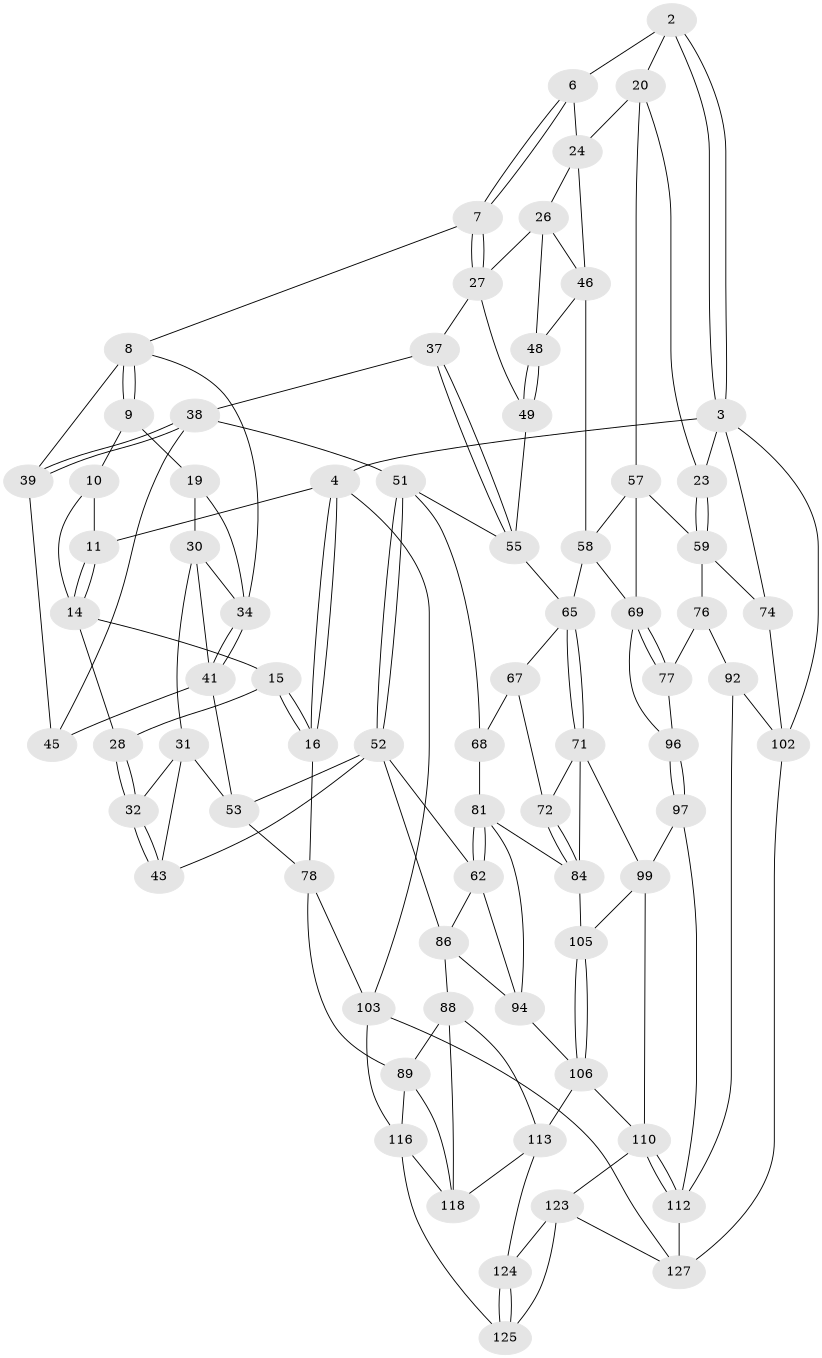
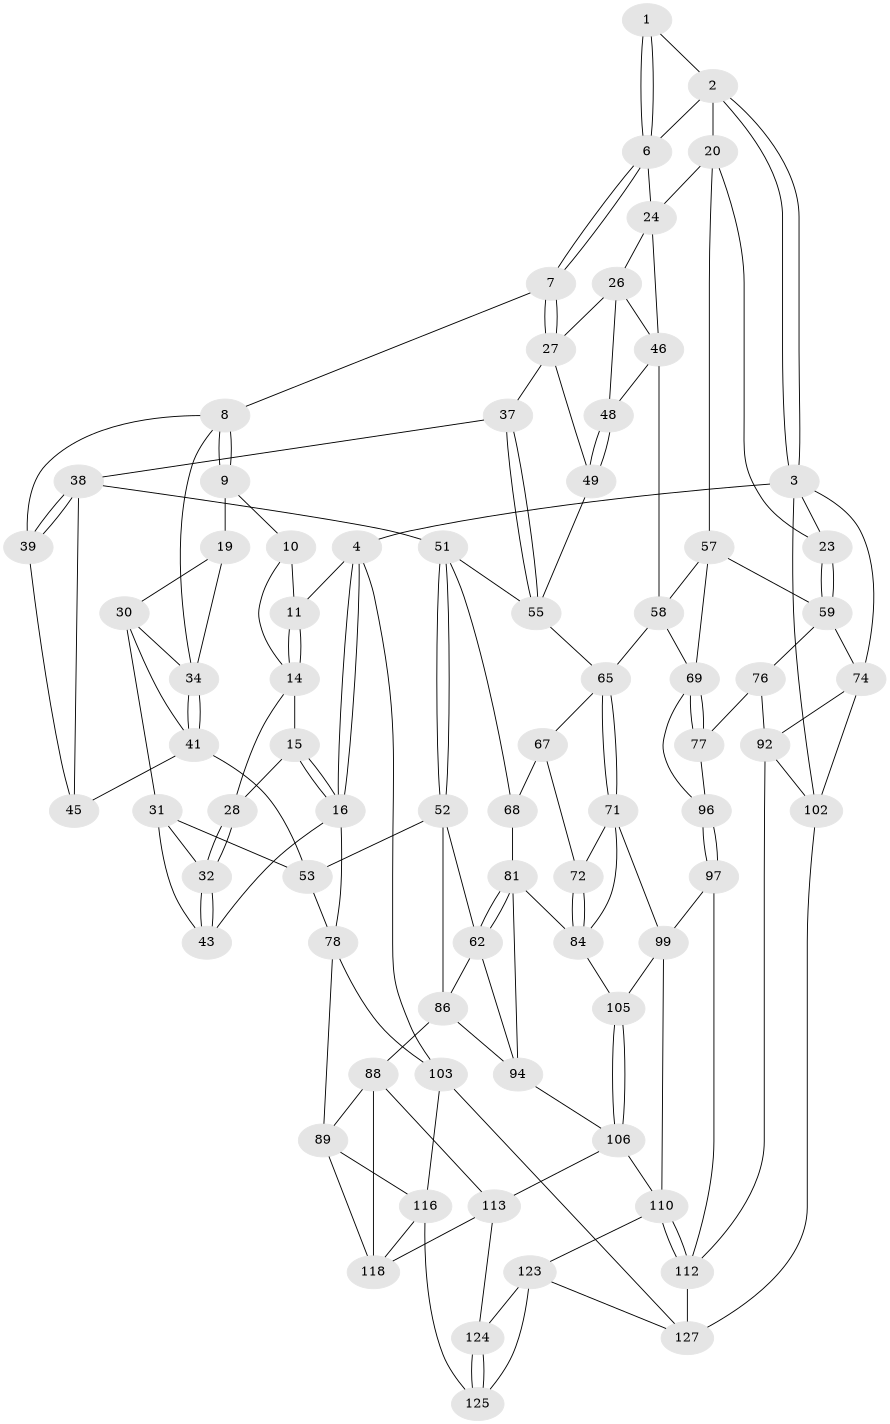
node "1": added
edge "74" -- "92": added
edge "52" -- "43": now "16" -- "43"
